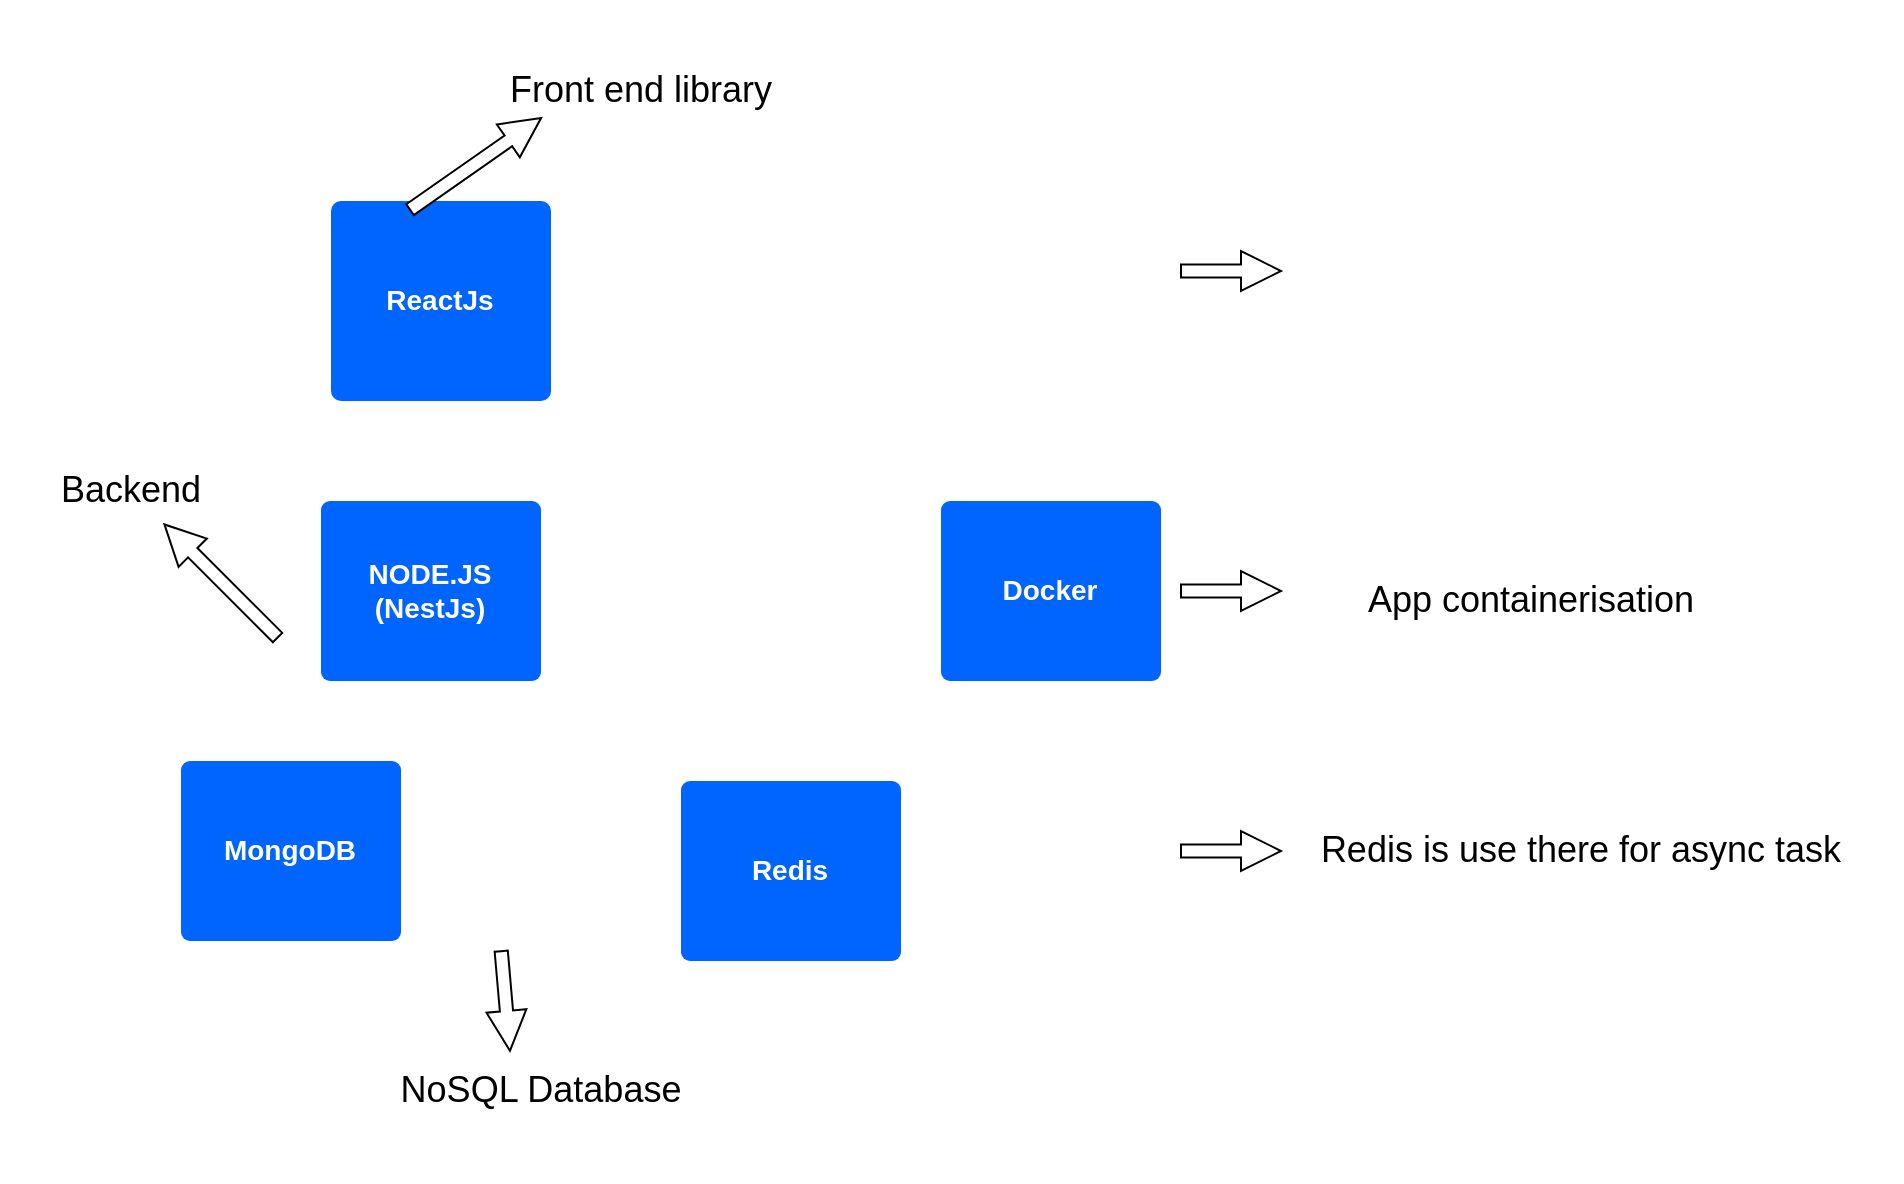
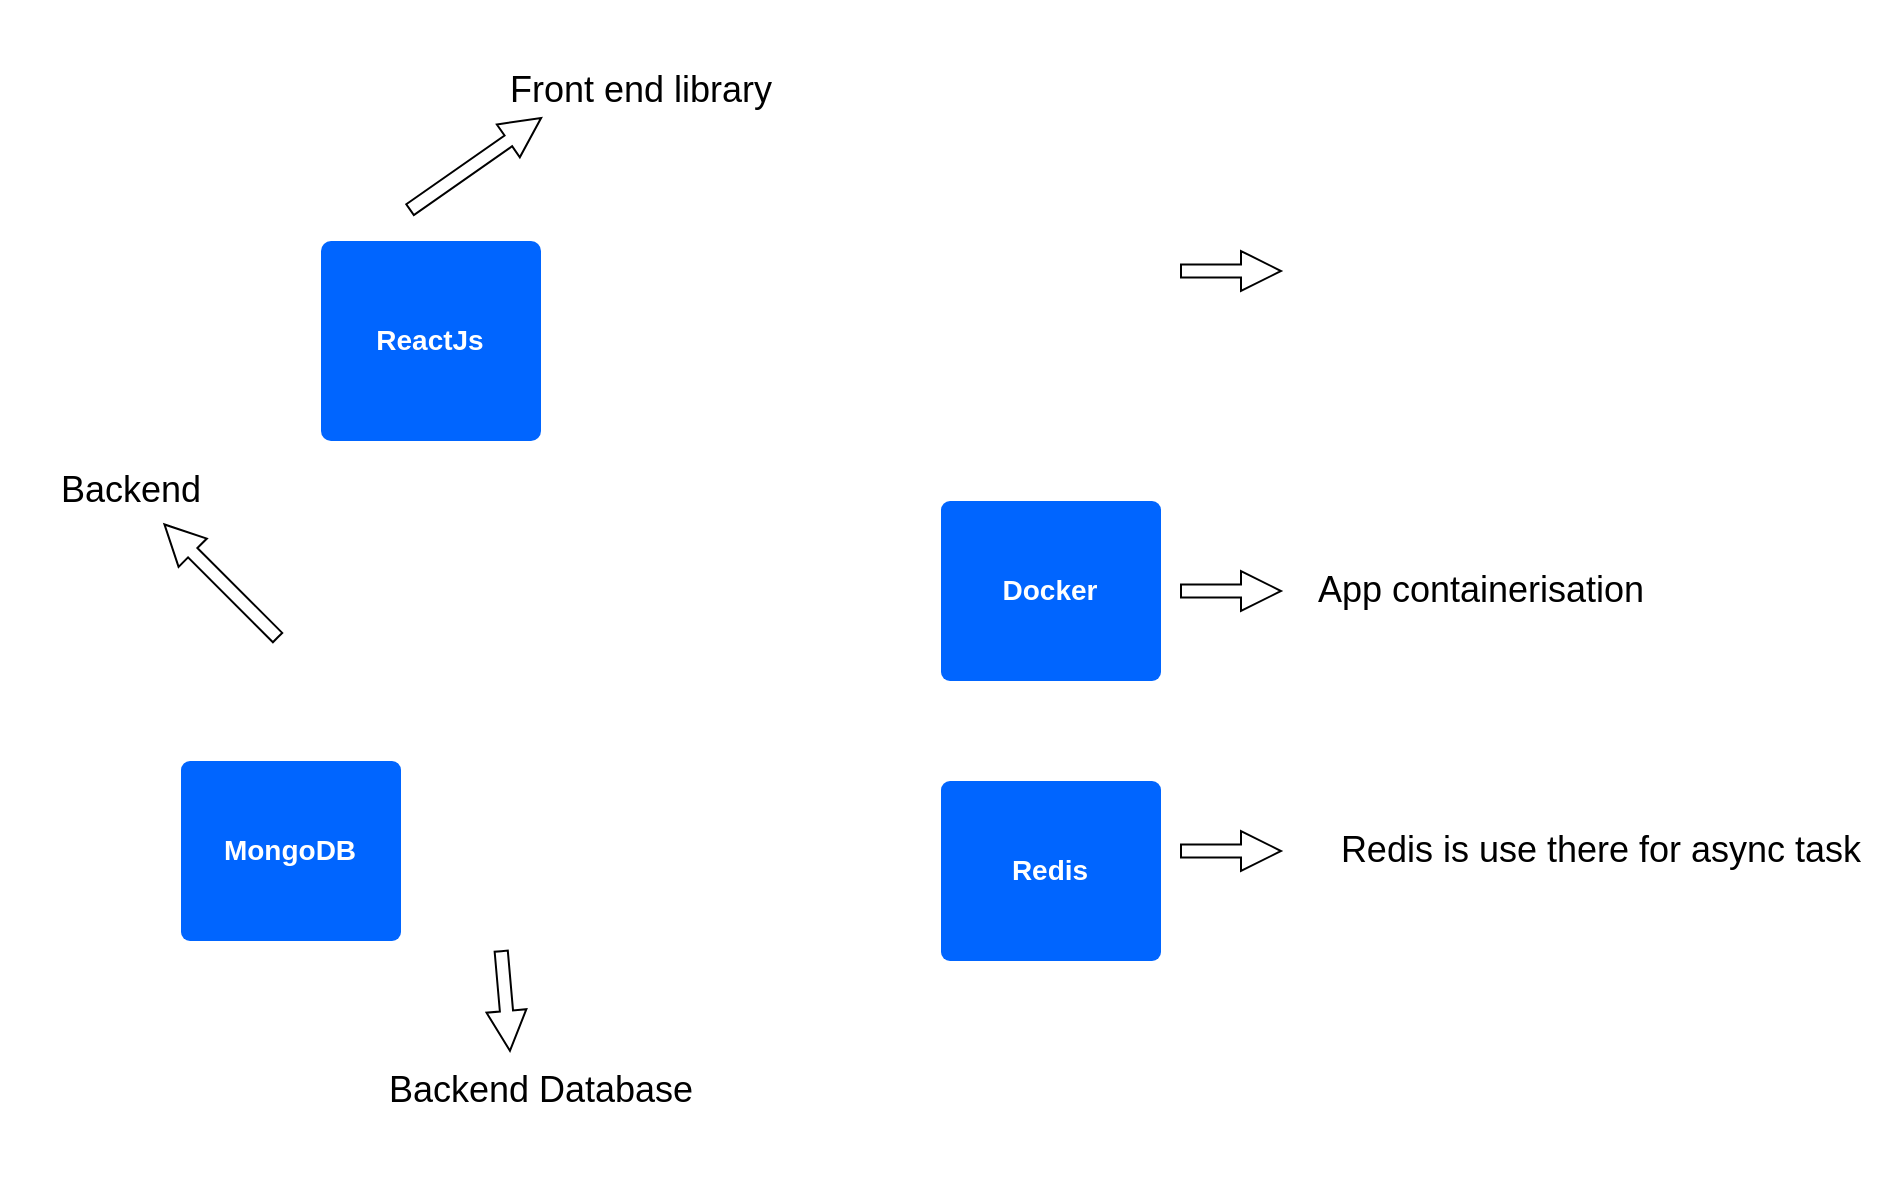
node "ReactJs": moved (441, 301) -> (431, 341)
node "NODE.JS (NestJs)": removed
node "App containerisation": moved (1531, 601) -> (1481, 591)
node "Redis is use there for async task": moved (1581, 851) -> (1601, 851)
node "Redis": moved (791, 871) -> (1051, 871)
node "NoSQL Database": label "NoSQL Database" -> "Backend Database"
